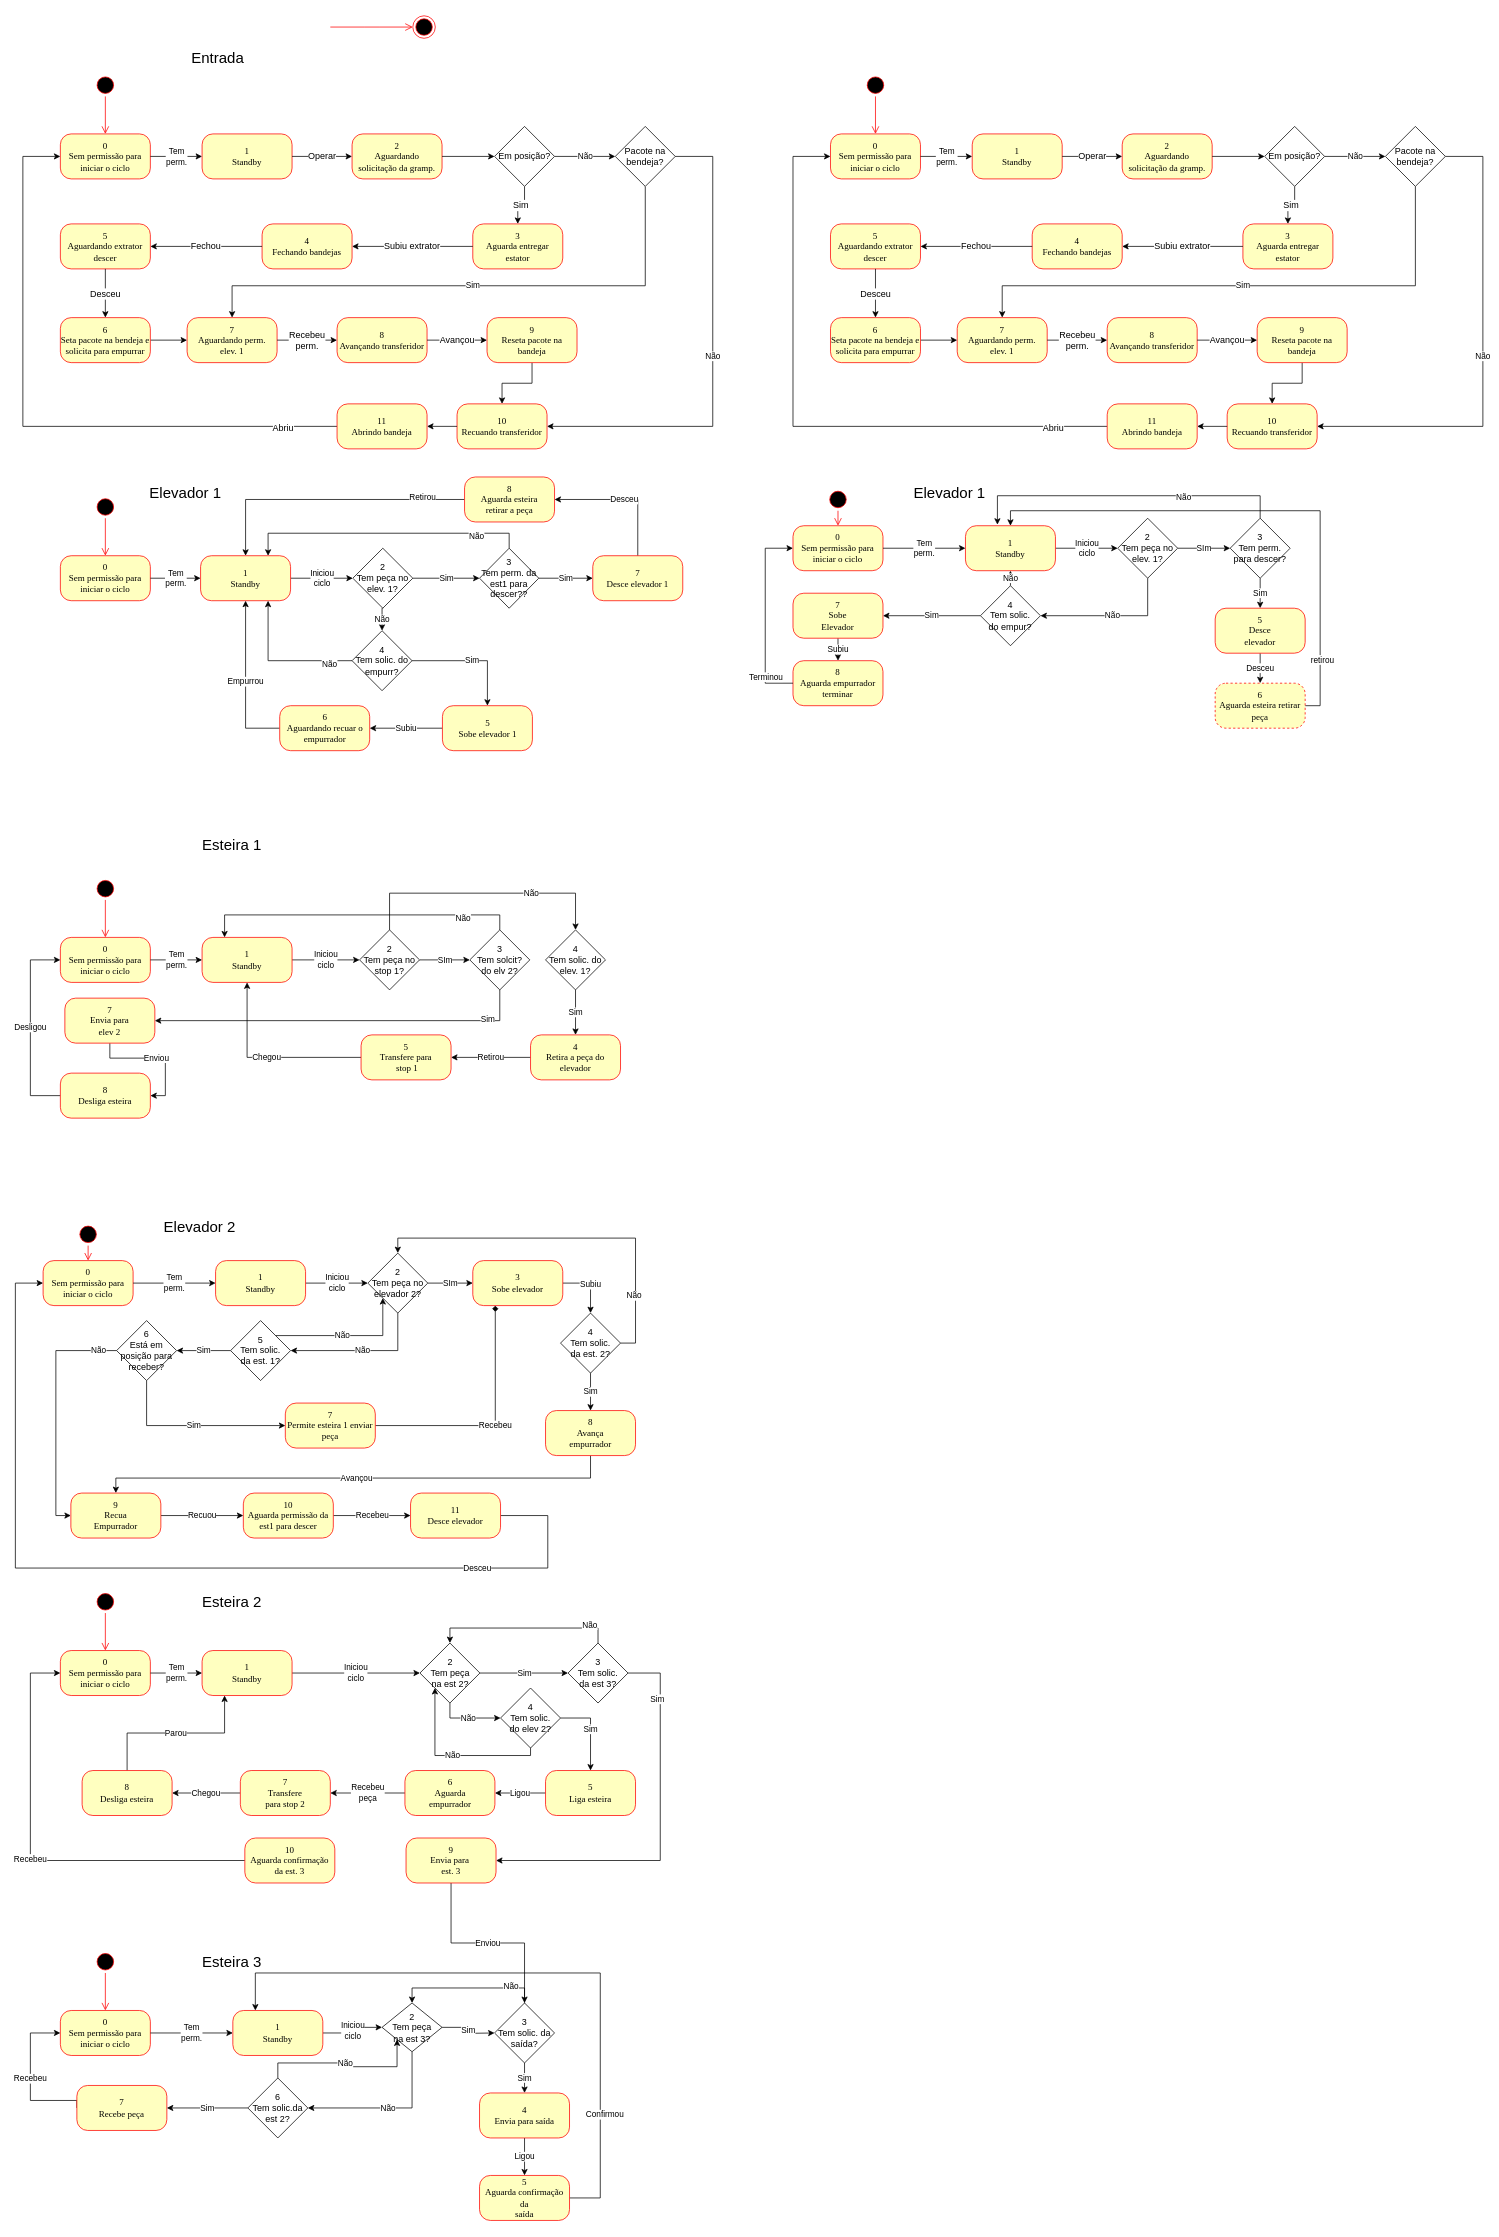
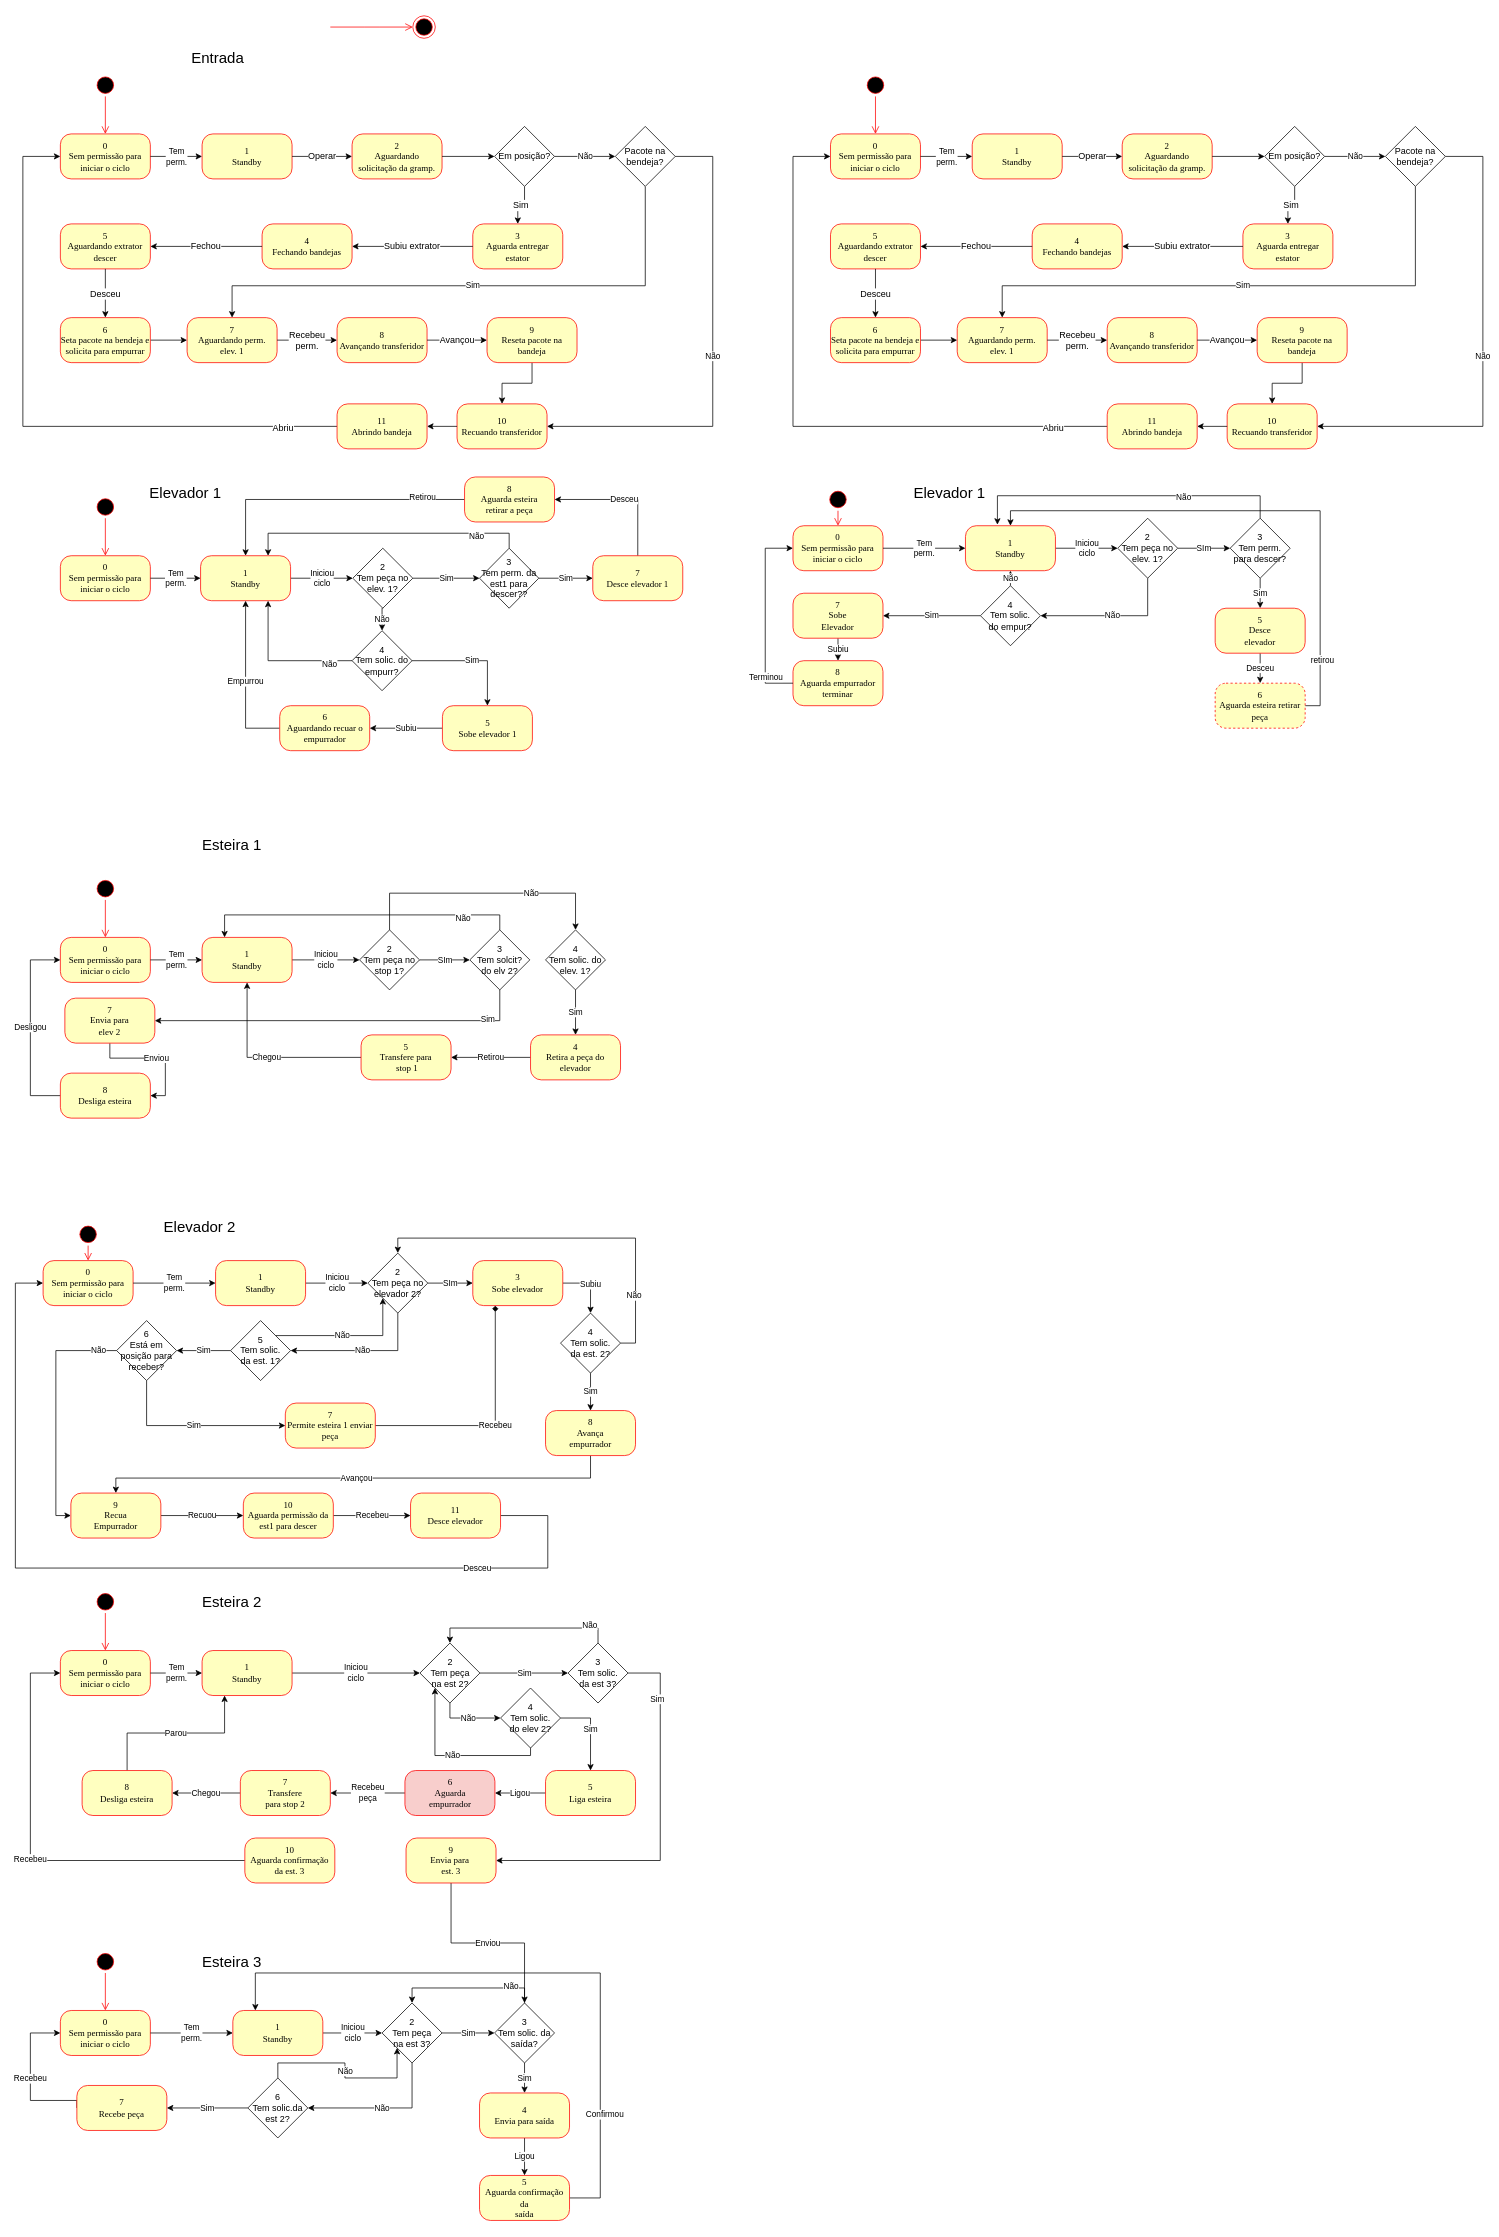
node "6 Aguarda empurrador": fillcolor #ffffc0 -> #f8cecc
node "2 Tem peça na est 3?": size 60x49 -> 60x60
